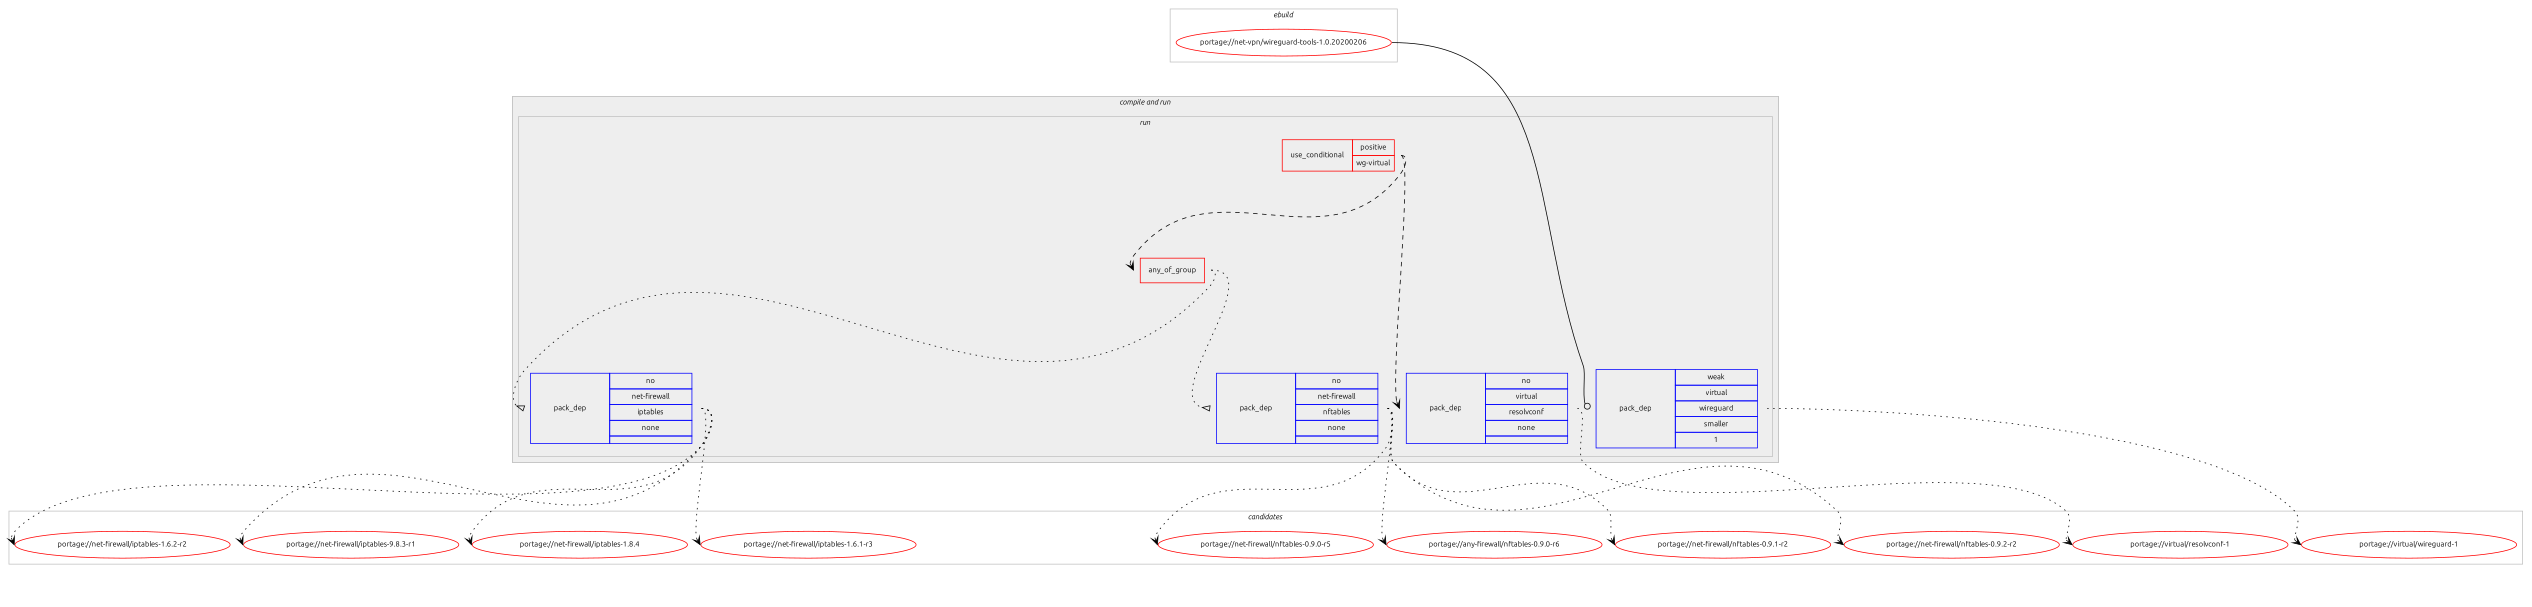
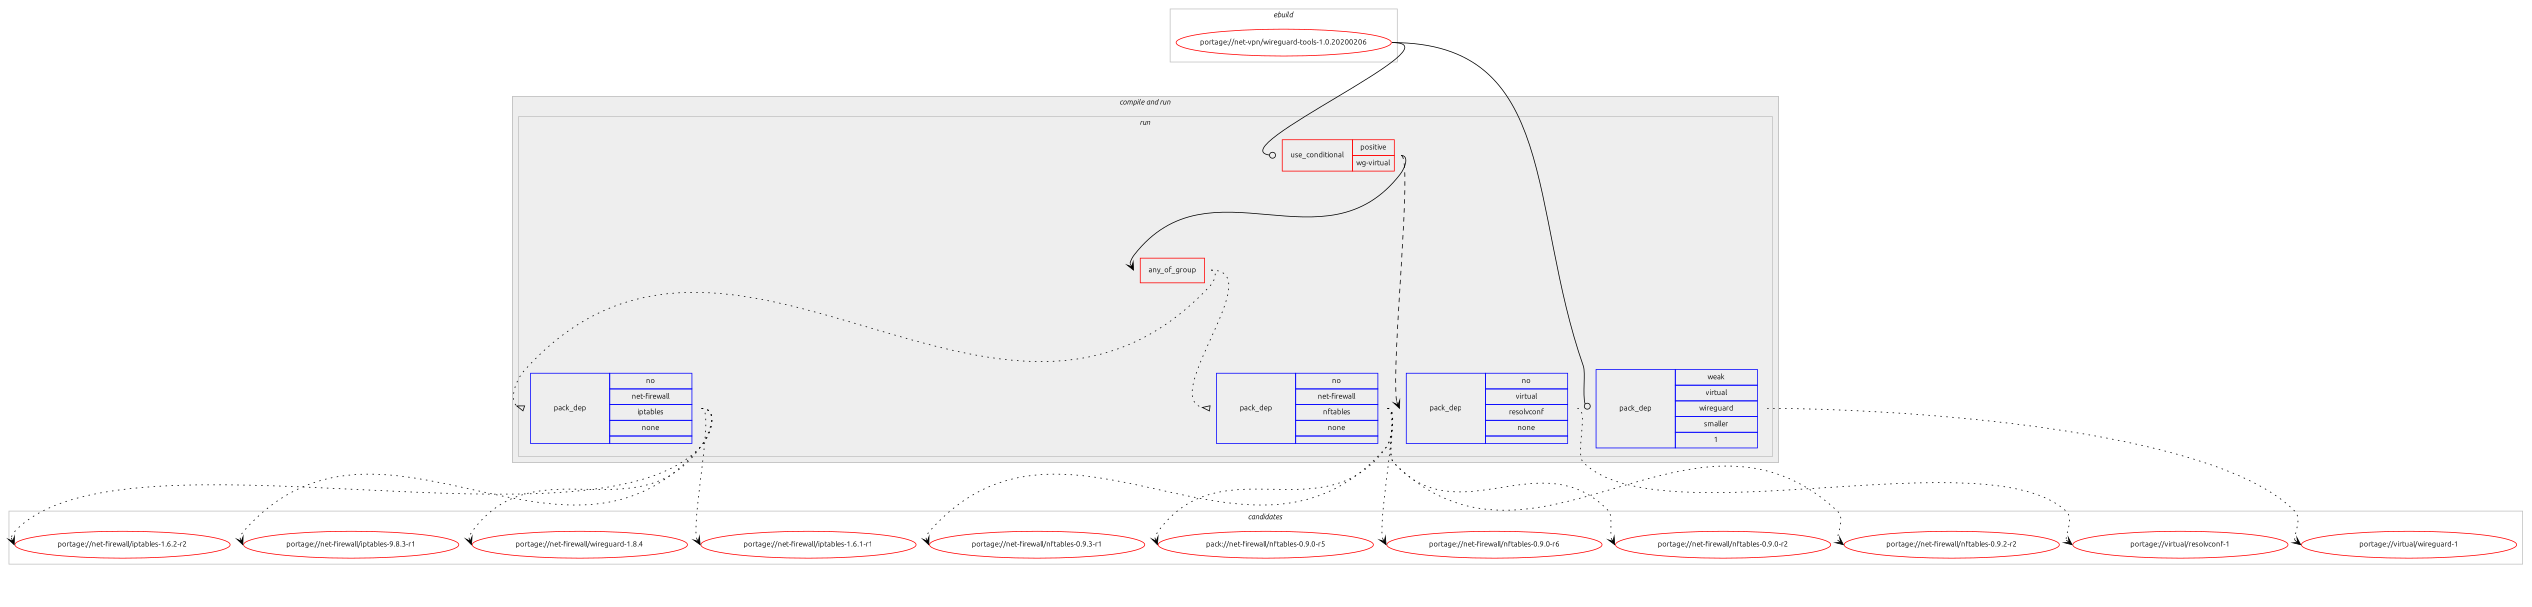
edge "portage://net-vpn/wireguard-tools-1.0.20200206" -> "use_conditional": added
edge "use_conditional" -> "any_of_group": style dashed -> solid
node "portage://net-firewall/iptables-1.8.4": label "portage://net-firewall/iptables-1.8.4" -> "portage://net-firewall/wireguard-1.8.4"
node "portage://net-firewall/iptables-1.6.1-r3": label "portage://net-firewall/iptables-1.6.1-r3" -> "portage://net-firewall/iptables-1.6.1-r1"
node "portage://net-firewall/nftables-0.9.3-r1": added
node "portage://net-firewall/nftables-0.9.0-r5": label "portage://net-firewall/nftables-0.9.0-r5" -> "pack://net-firewall/nftables-0.9.0-r5"
node "portage://any-firewall/nftables-0.9.0-r6": label "portage://any-firewall/nftables-0.9.0-r6" -> "portage://net-firewall/nftables-0.9.0-r6"
node "portage://net-firewall/nftables-0.9.1-r2": label "portage://net-firewall/nftables-0.9.1-r2" -> "portage://net-firewall/nftables-0.9.0-r2"
